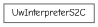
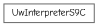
node "UwInterpreterS2C": label "UwInterpreterS2C" -> "UwInterpreterS9C"
